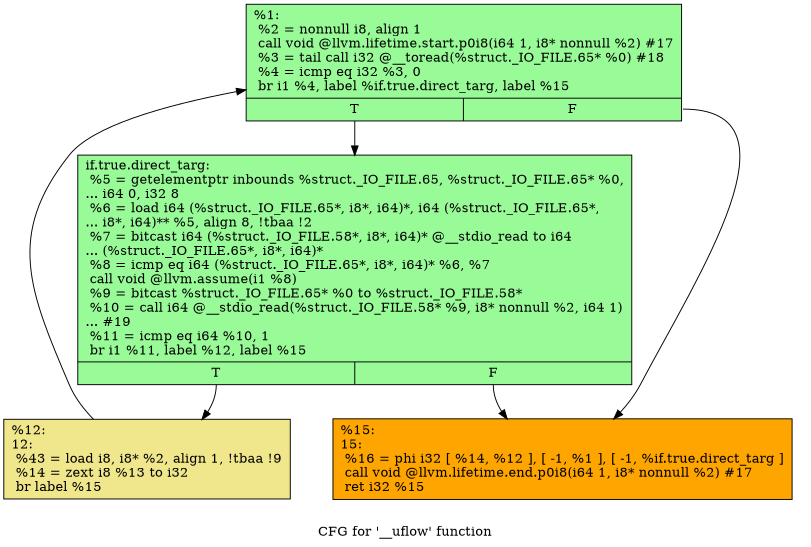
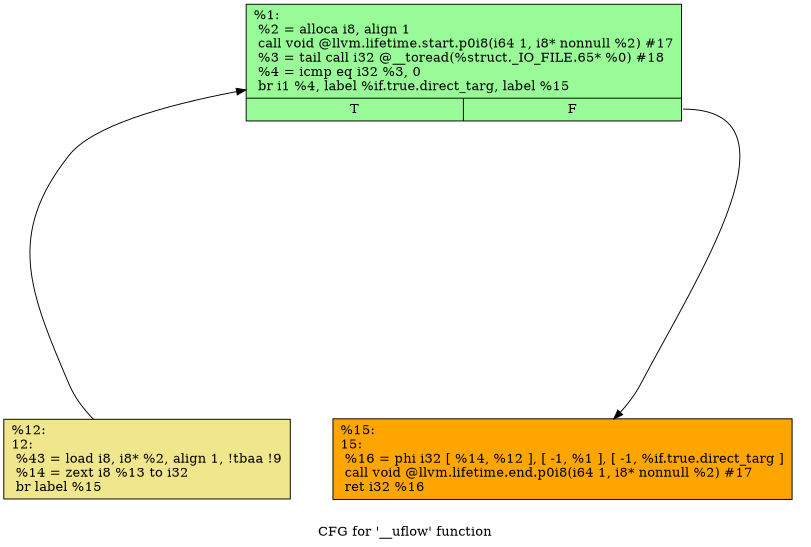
node "%1:": text "%2 = nonnull i8, align 1" -> "%2 = alloca i8, align 1"
node "if.true.direct_targ:": removed
node "%15:": text "ret i32 %15" -> "ret i32 %16"
